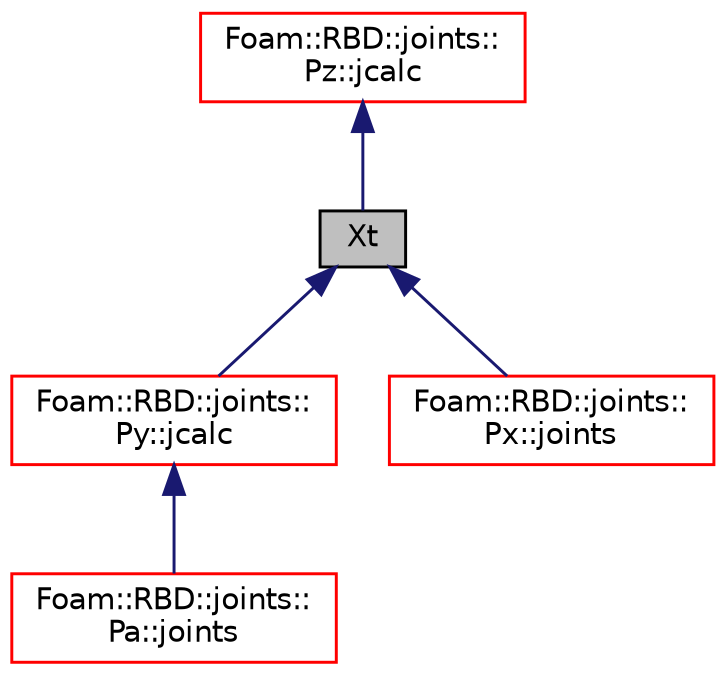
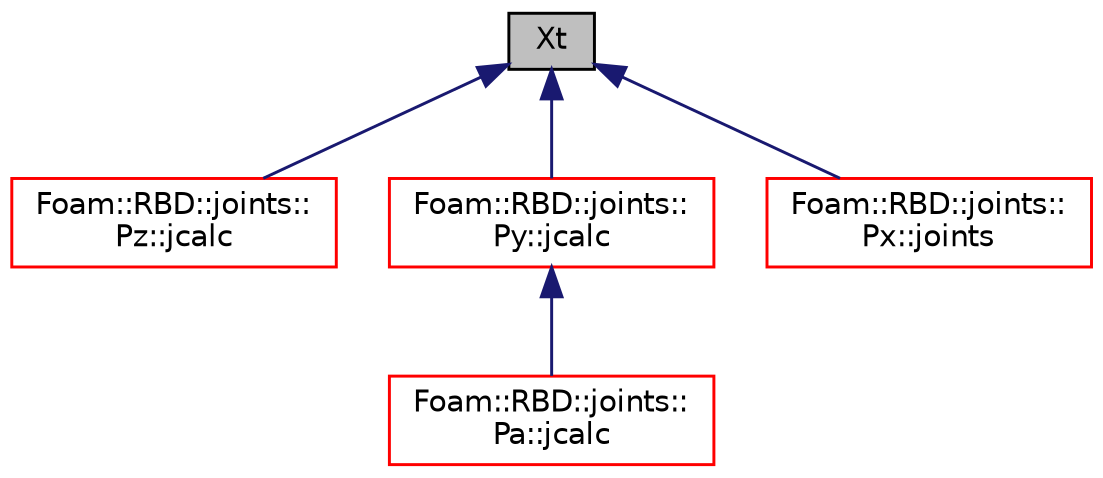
edge "Xt" -> "Foam::RBD::joints:: Pz::jcalc": reversed
node "Foam::RBD::joints:: Pa::joints": label "Foam::RBD::joints:: Pa::joints" -> "Foam::RBD::joints:: Pa::jcalc"
